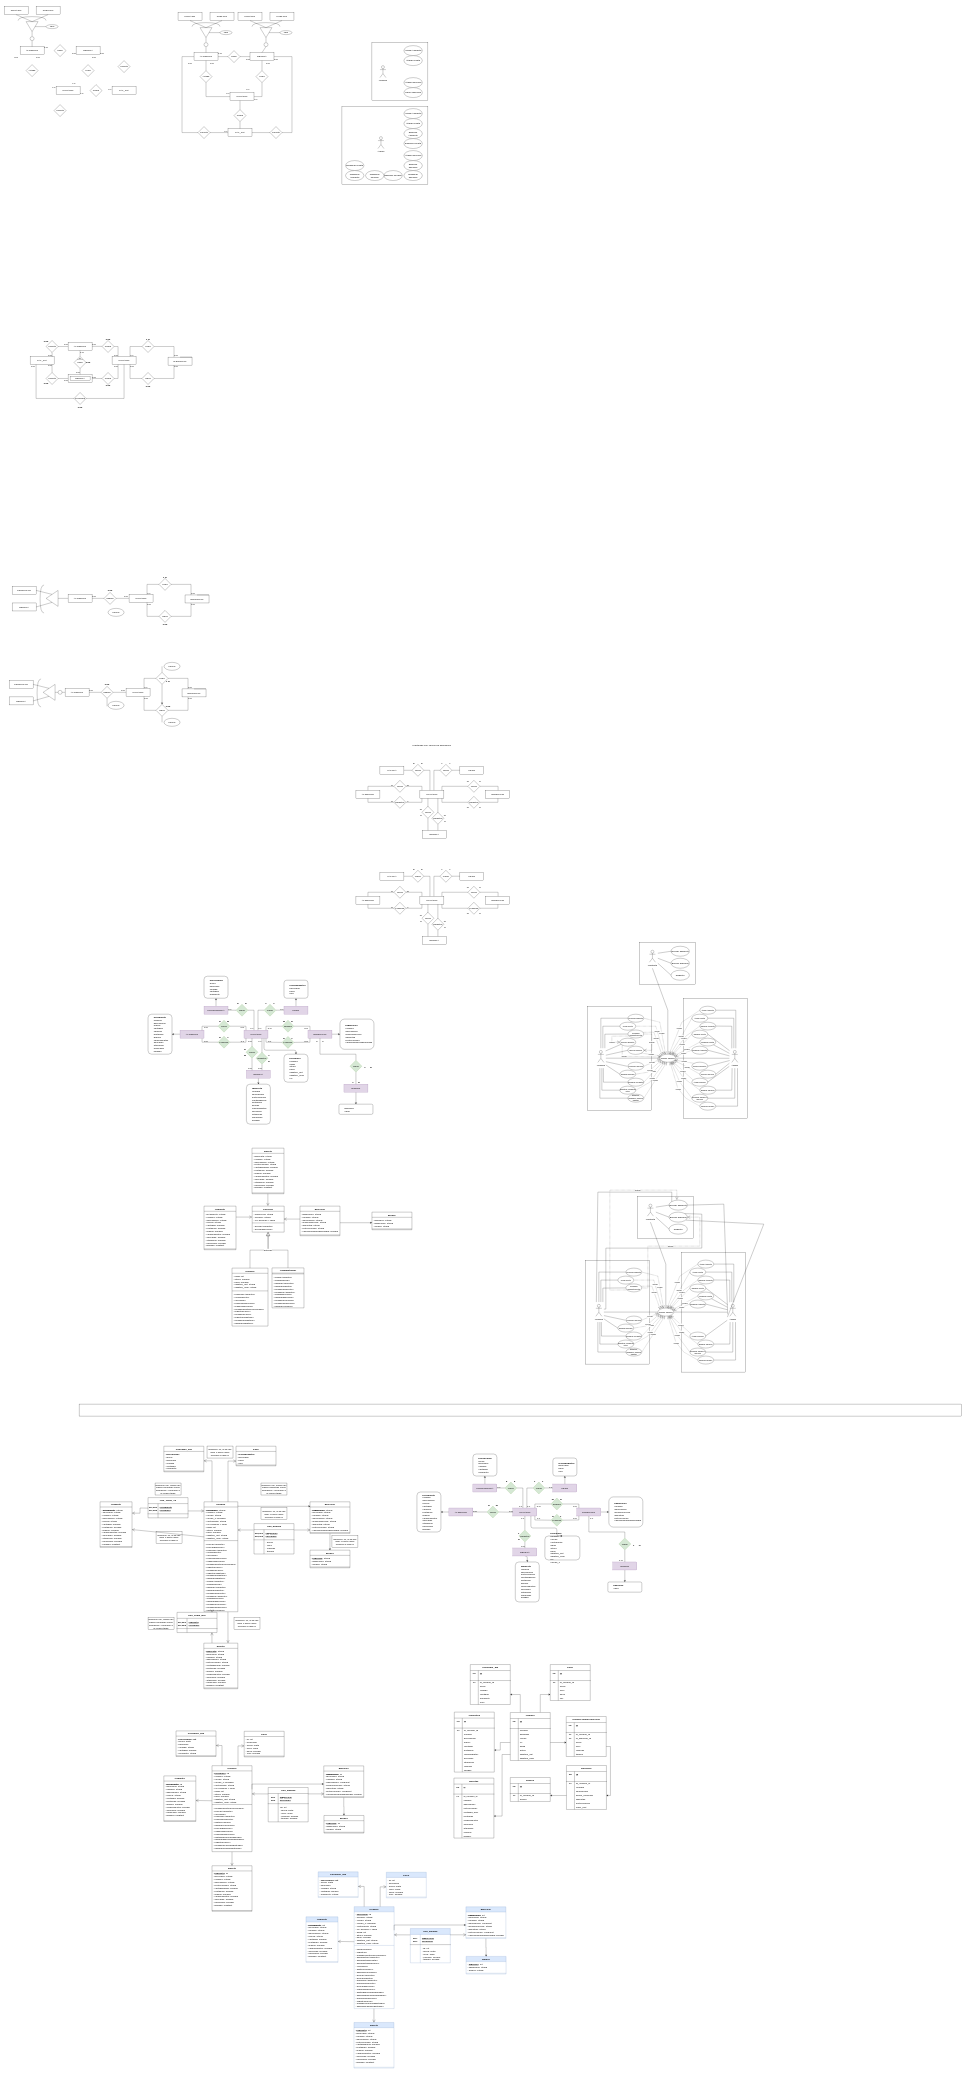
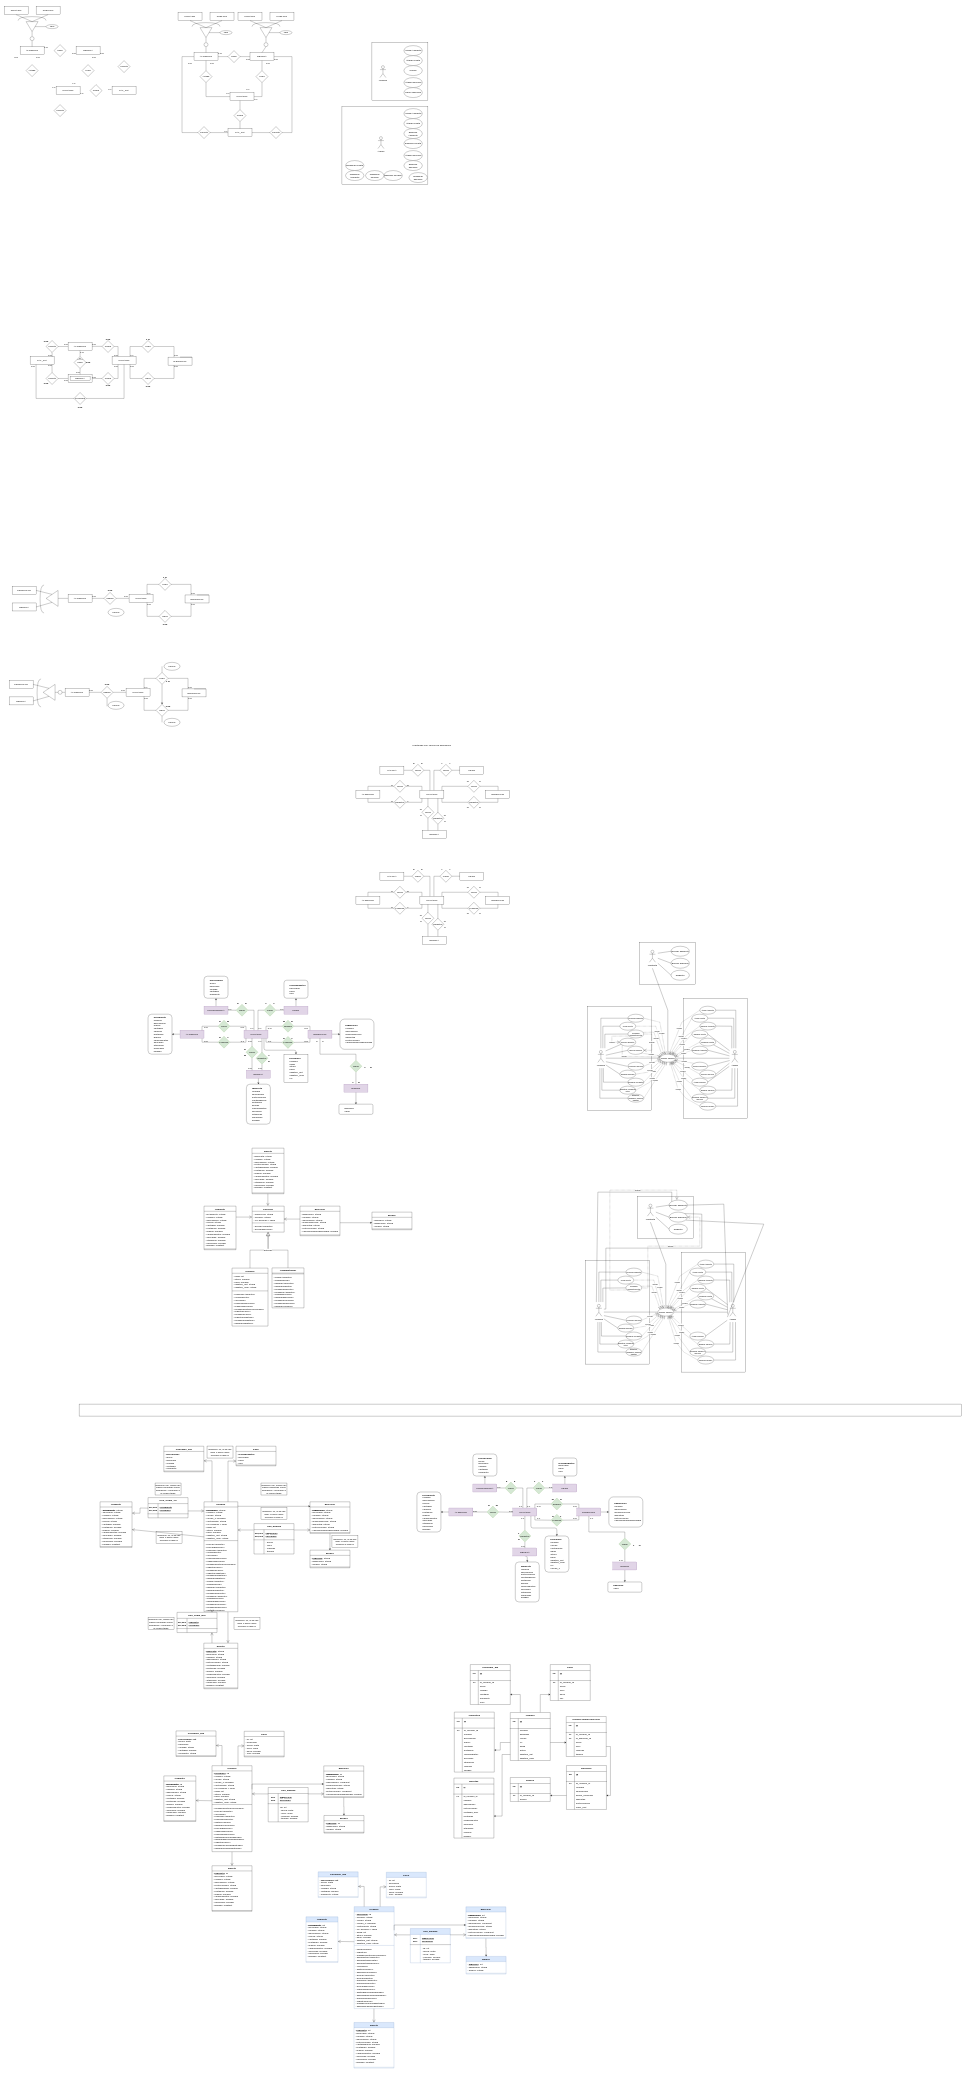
node "Comer": added
node "Modificar ejercicio": moved (413, 175) -> (418, 177)
node "idUsuario nombre edad altura peso objetivo_opt objetivo_num rol": shape rounded rectangle -> rectangle
node "Usu_Toma_Ali": label "Usu_Toma_Ali" -> "Usu_Come_Ali"
node "idUsuario nombre correo contraseña edad altura peso objetivo_opt objetivo_num rol correo_v": size 35x24 -> 24x36
